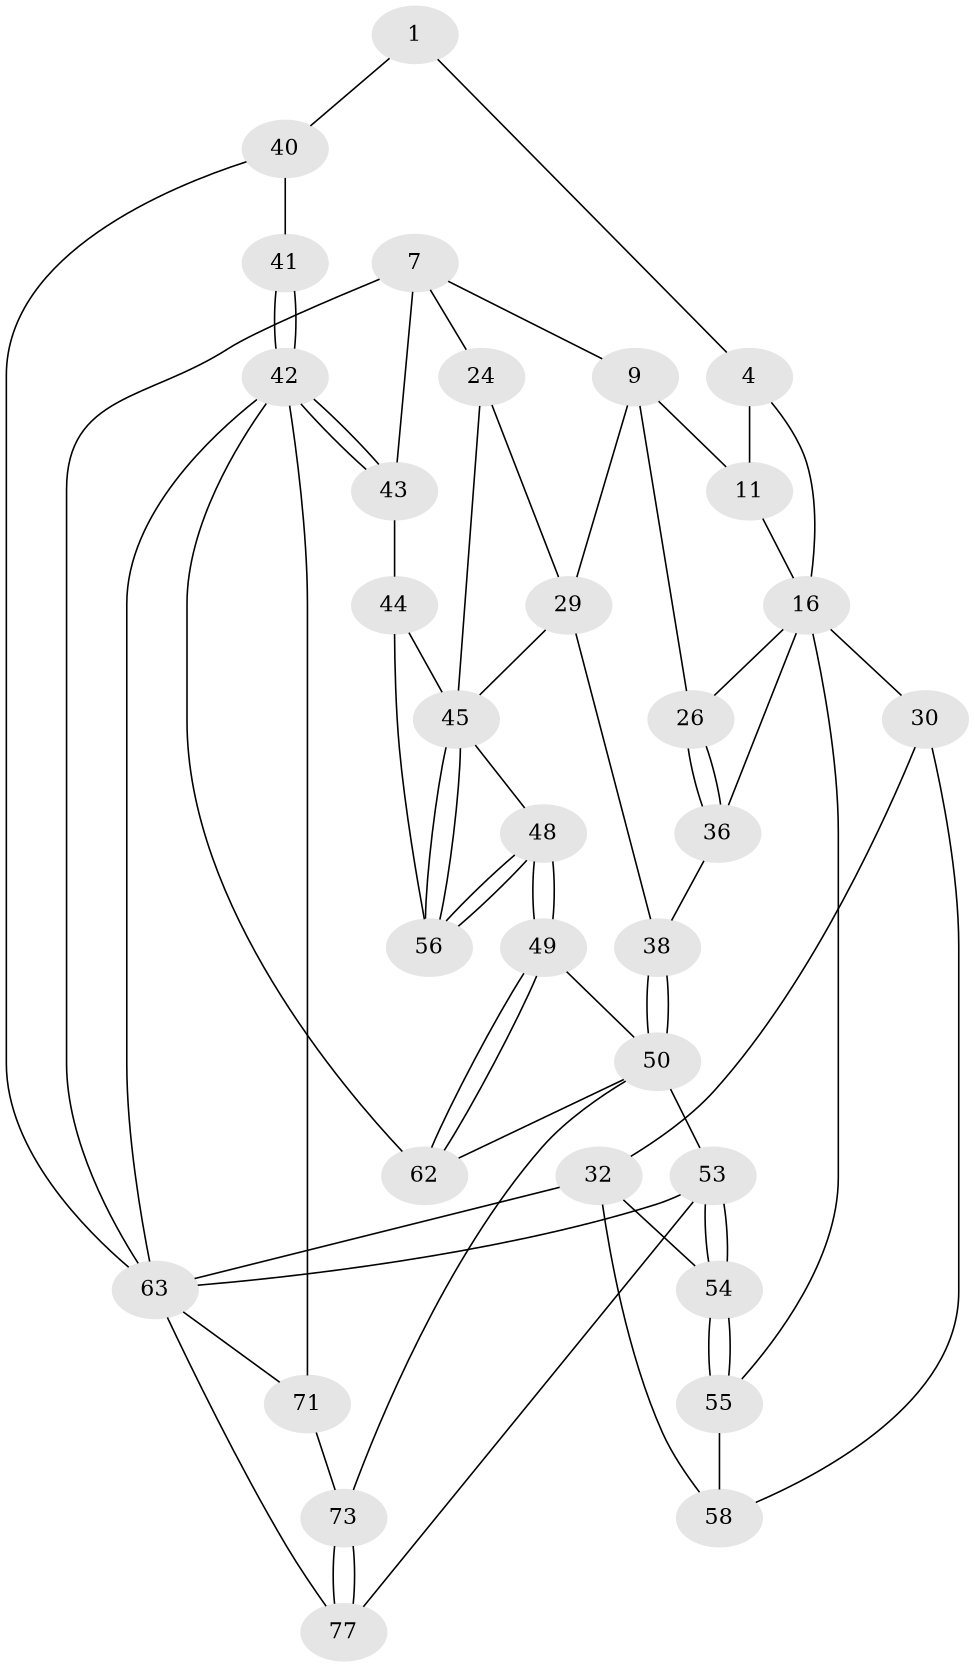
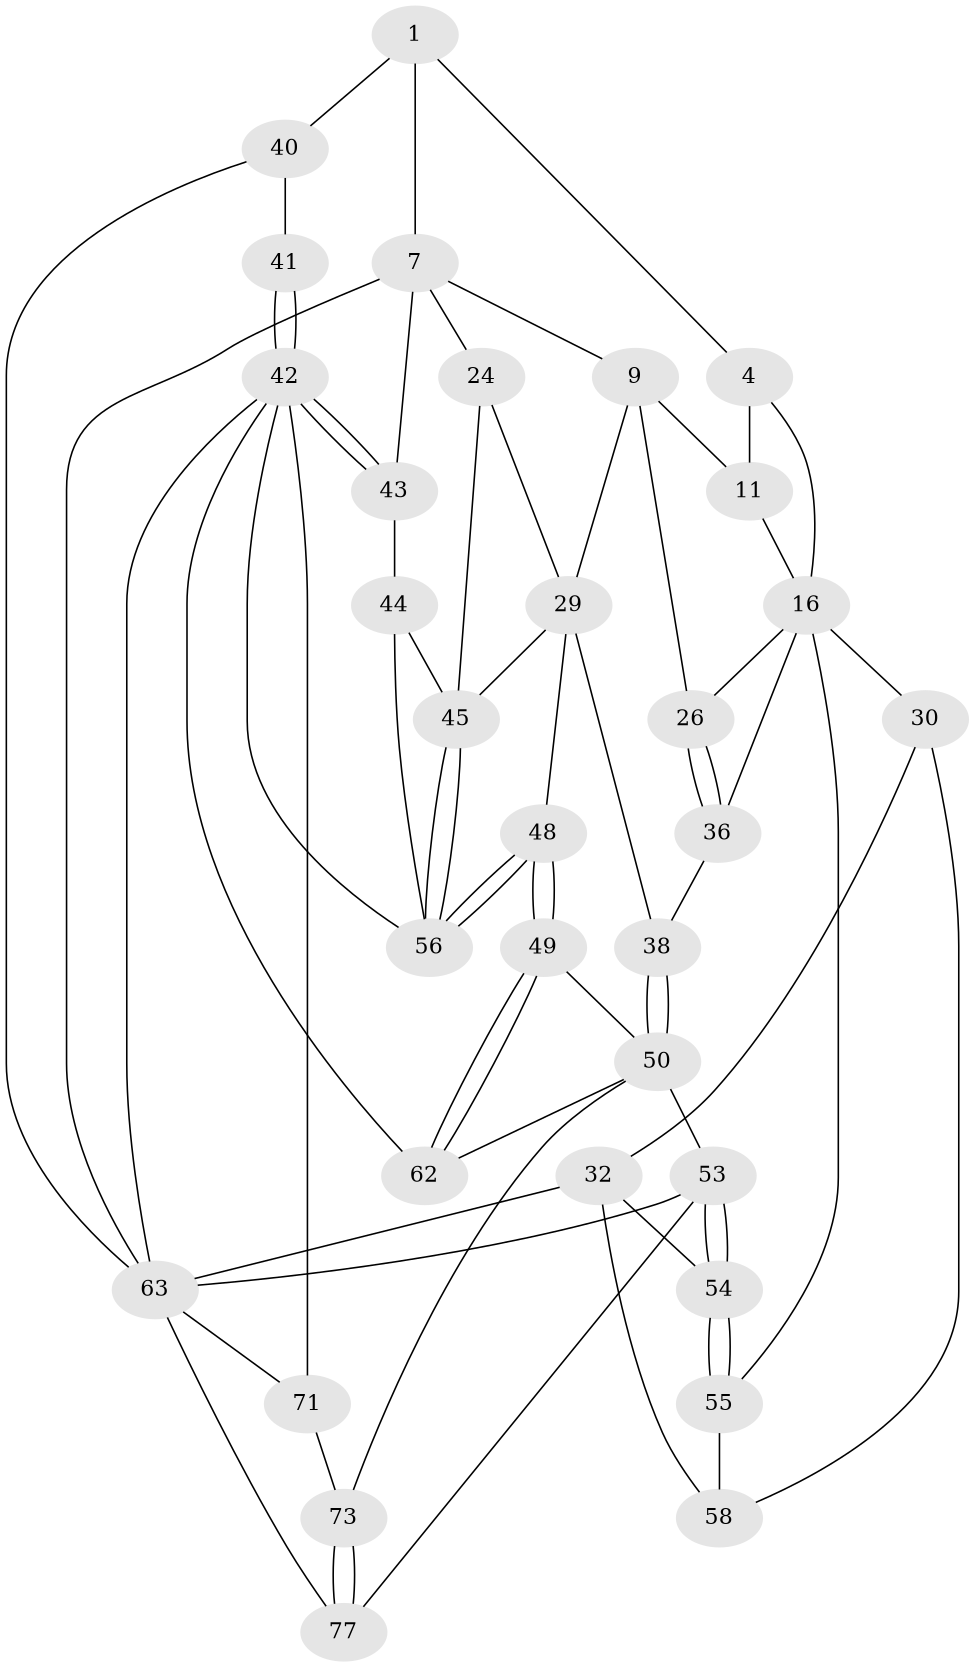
edge "1" -- "7": added
edge "42" -- "56": added
edge "45" -- "48": now "29" -- "48"
